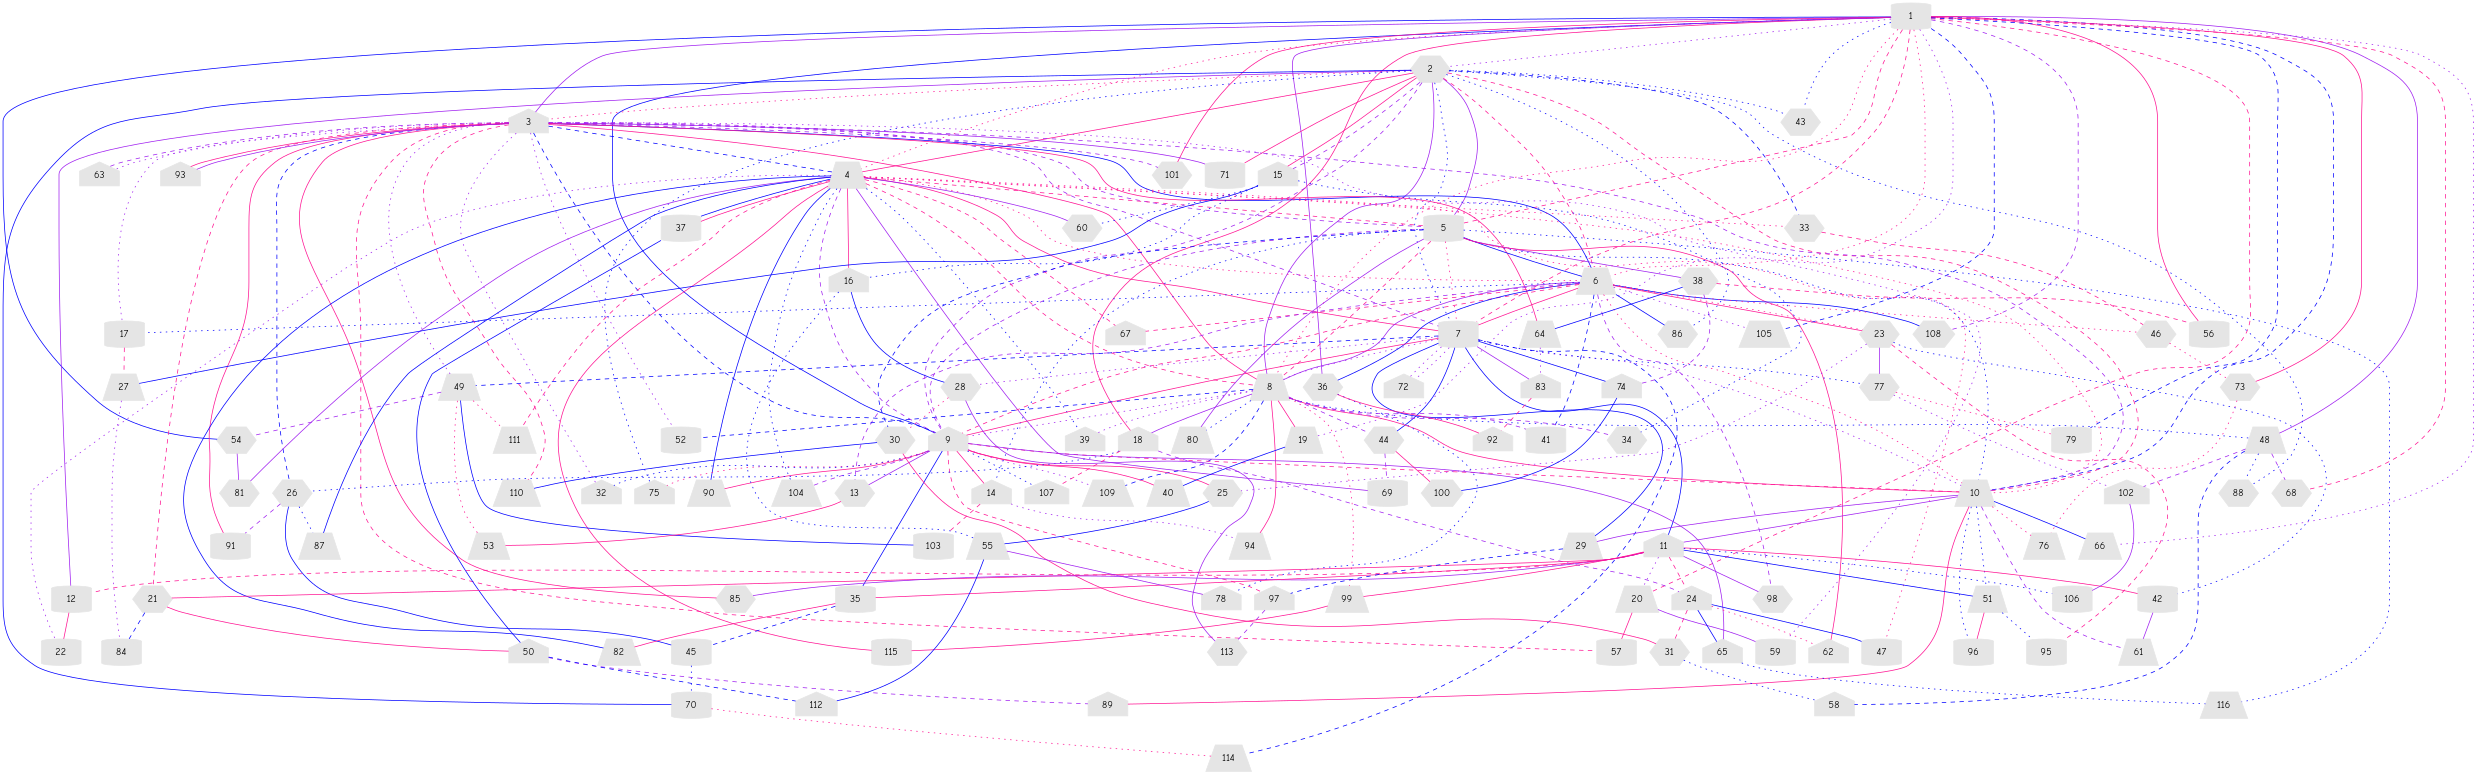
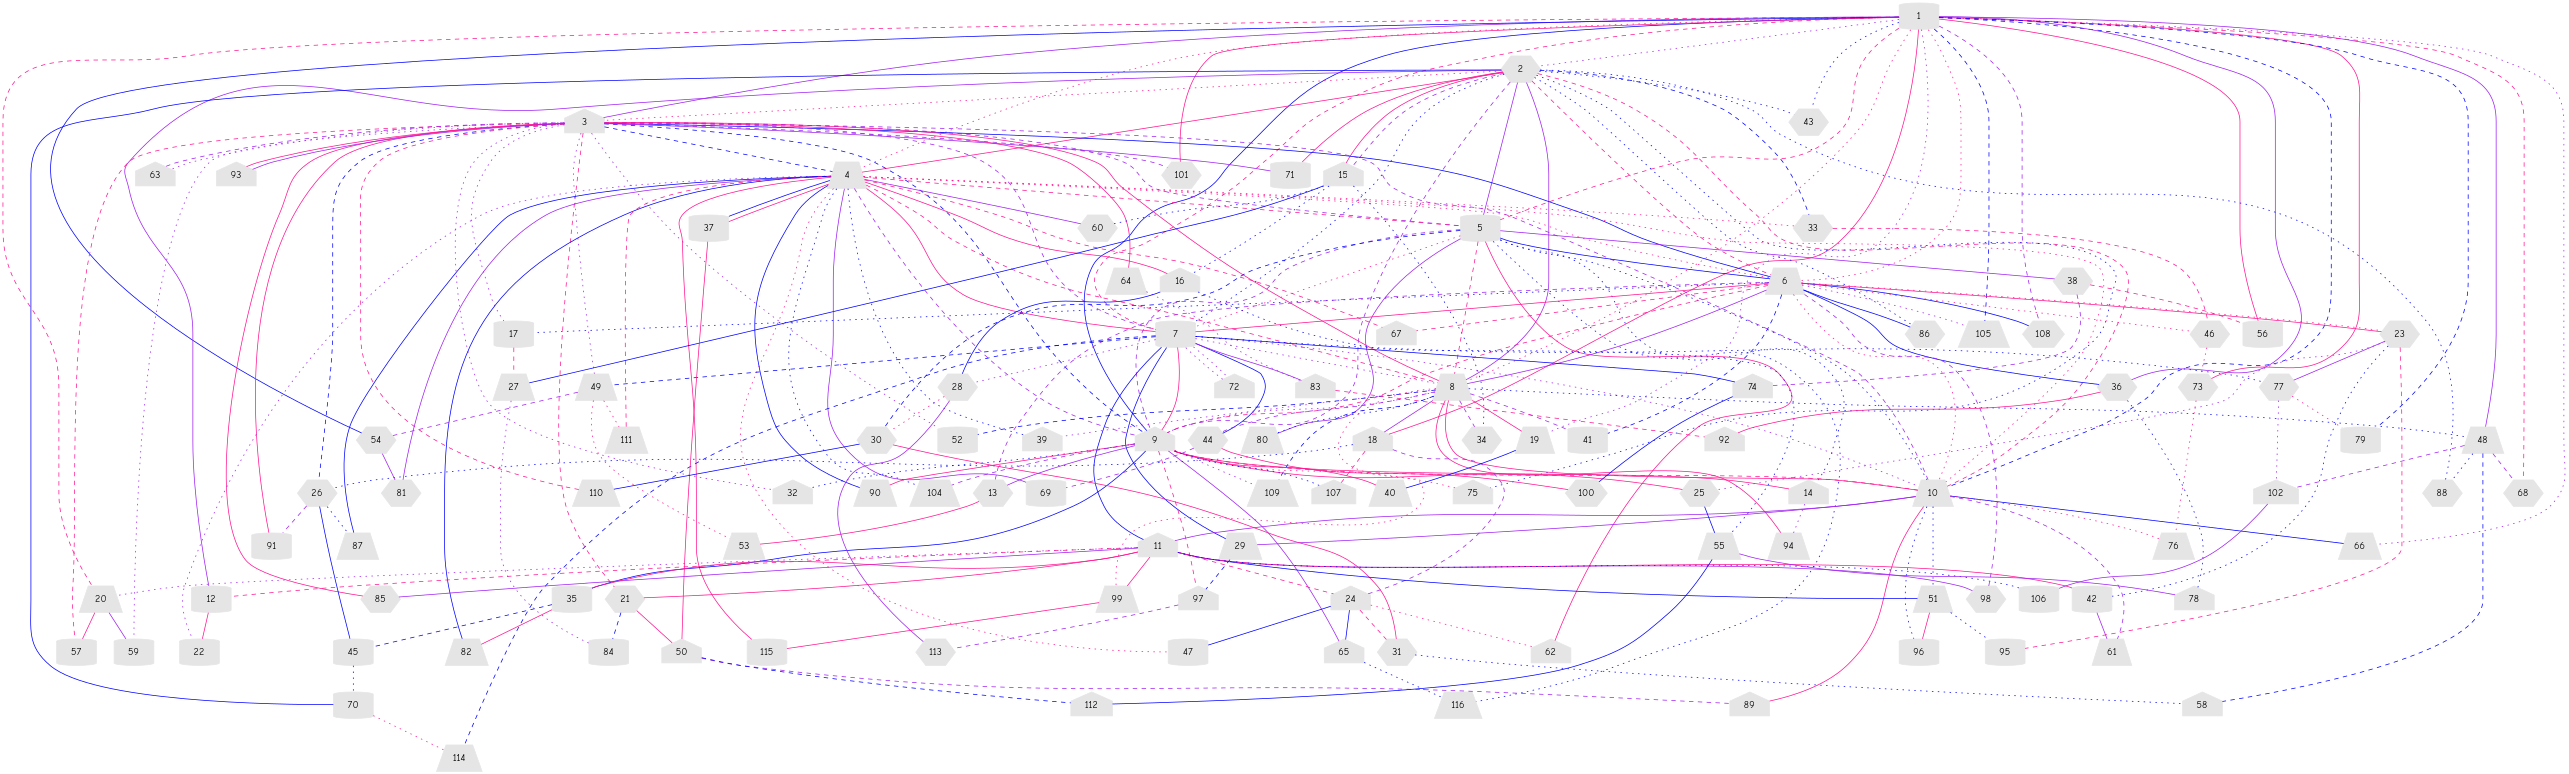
edge "38" -- "64": removed
edge "37" -- "50": color blue -> deeppink
node "103": removed
